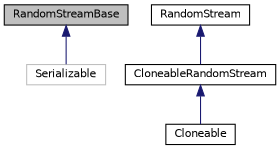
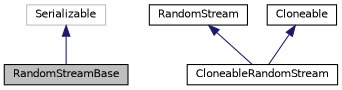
edge "Serializable" -> "RandomStreamBase": reversed
edge "Cloneable" -> "CloneableRandomStream": reversed
